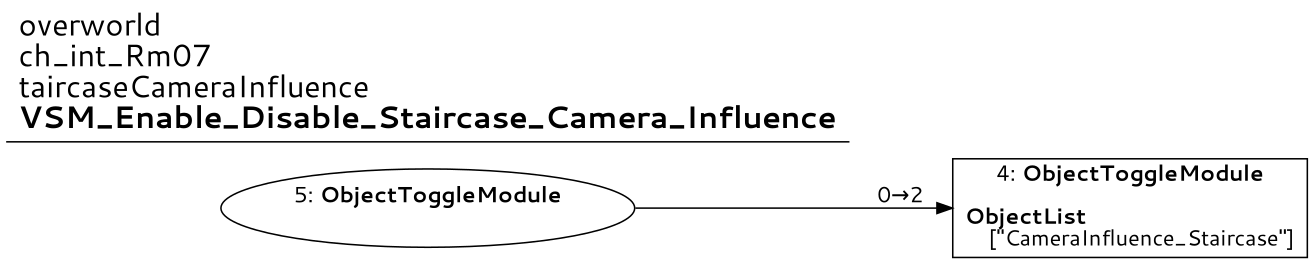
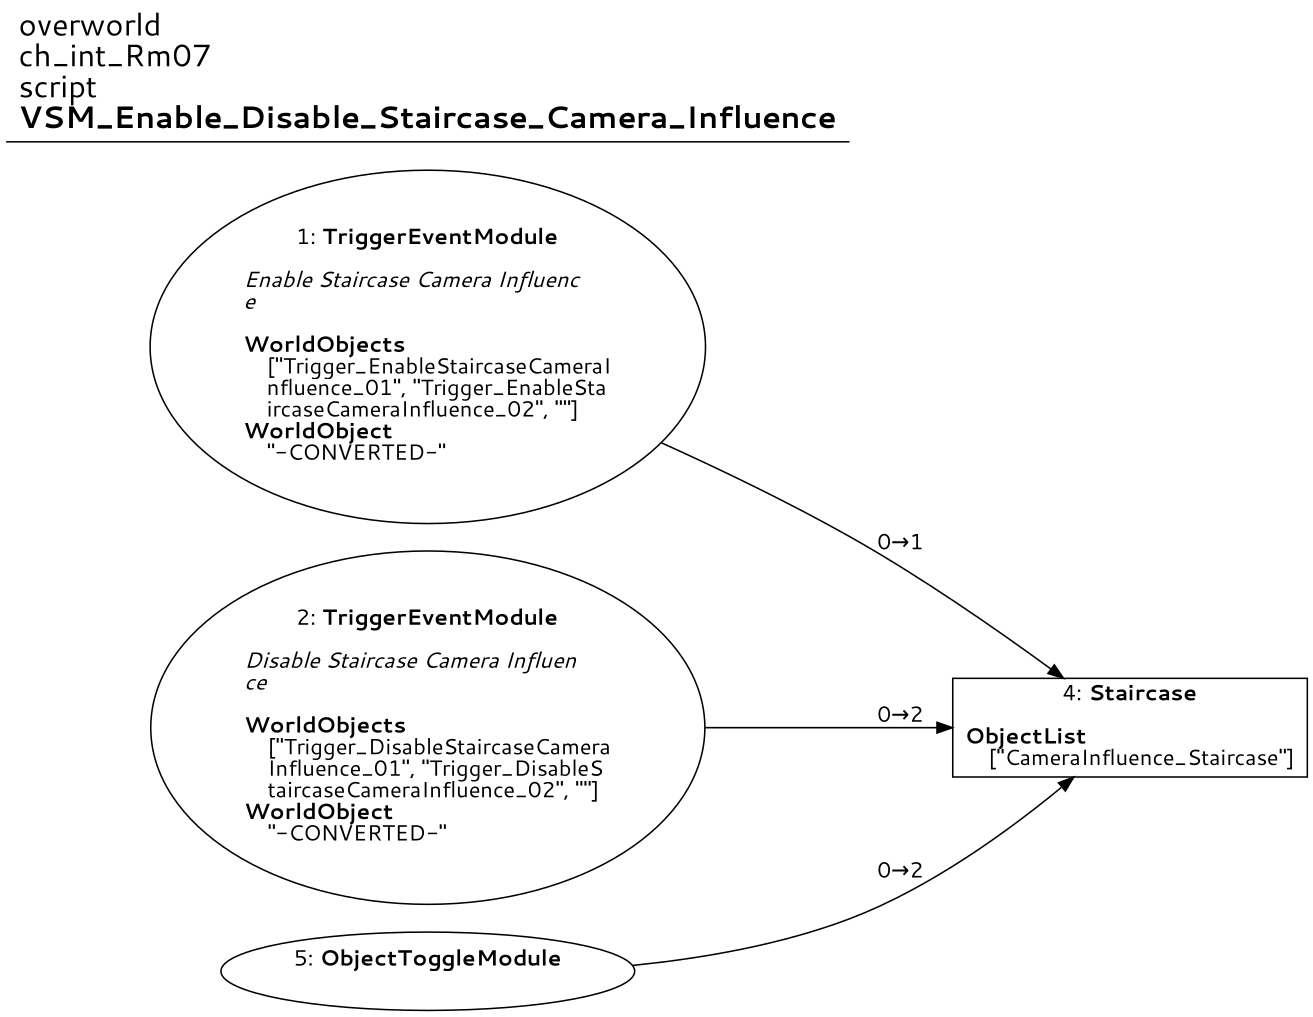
node "overworld": text "taircaseCameraInfluence" -> "script"
node "4:": text "ObjectToggleModule" -> "Staircase"
node "1:": added
node "2:": added
